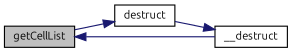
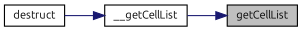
edge "getCellList" -> "destruct": removed
node "__destruct": label "__destruct" -> "__getCellList"
